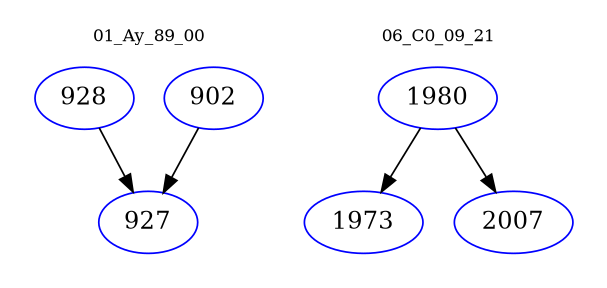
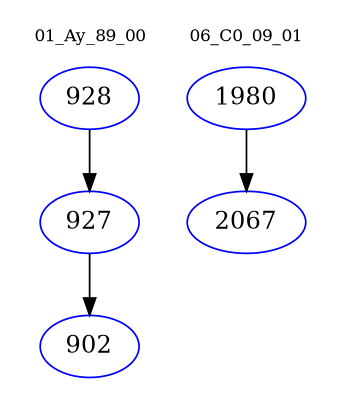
cluster "06_C0_09_21": label "06_C0_09_21" -> "06_C0_09_01"
edge "902" -> "927": reversed
node "1973": removed
node "2007": label "2007" -> "2067"
